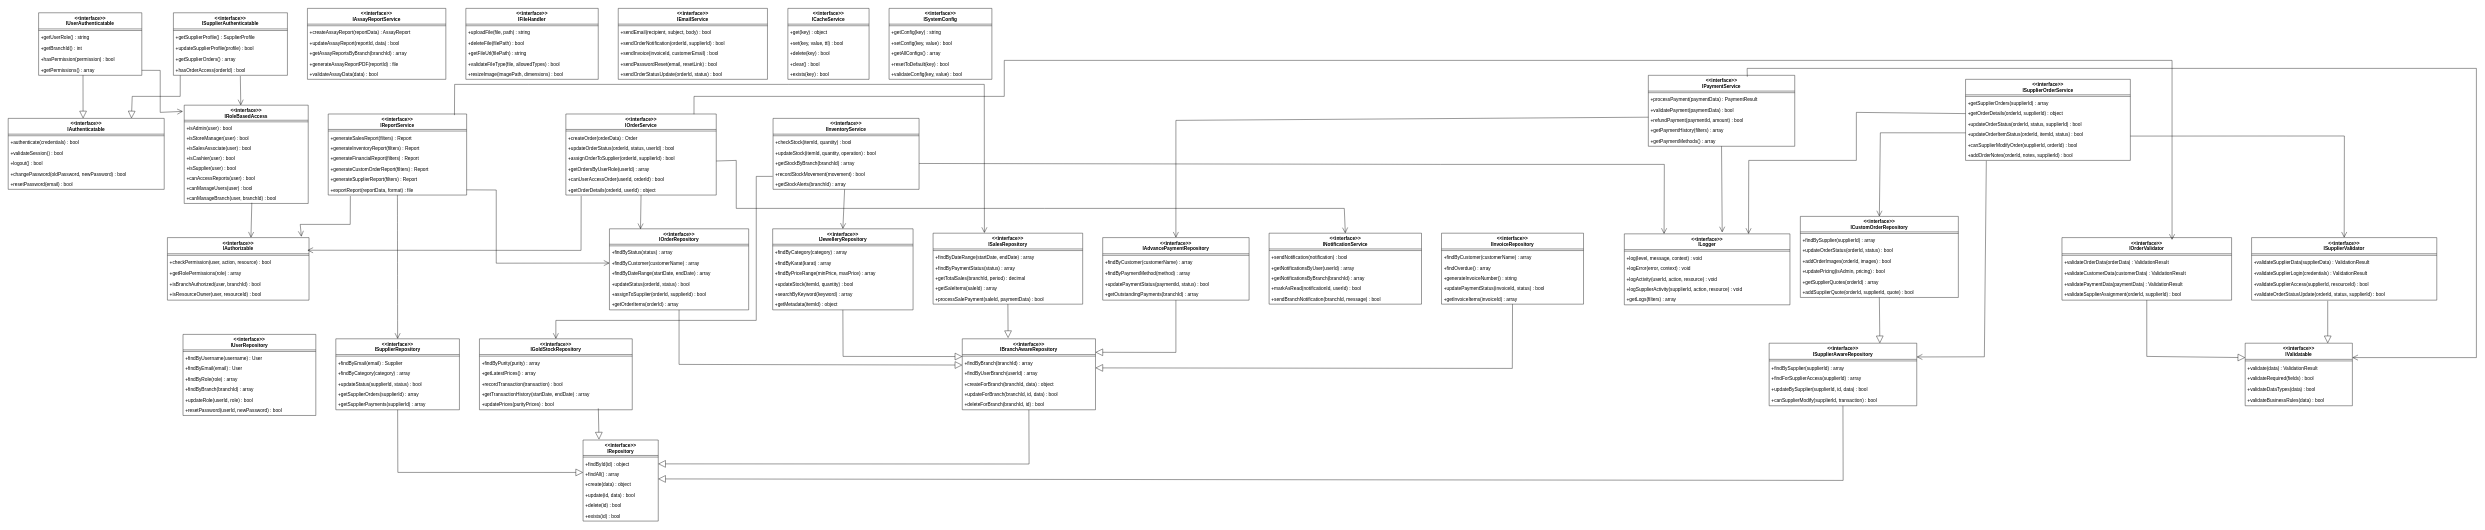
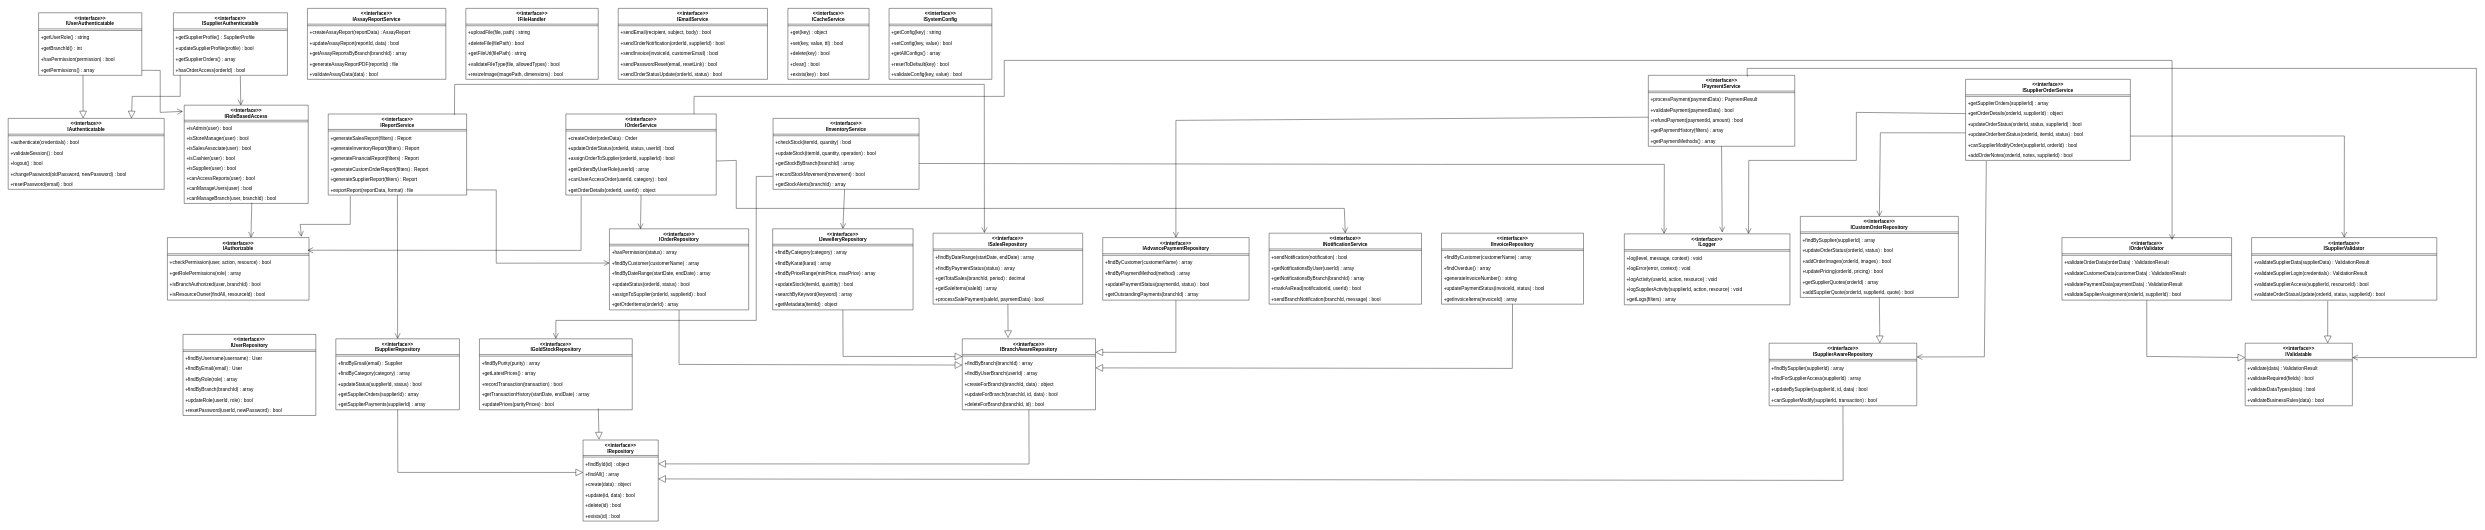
node "+canUserAccessOrder(userId, orderId) : bool": label "+canUserAccessOrder(userId, orderId) : bool" -> "+canUserAccessOrder(userId, category) : bool"
node "+findByStatus(status) : array": label "+findByStatus(status) : array" -> "+hasPermission(status) : array"
node "+updatePricing(isAdmin, pricing) : bool": label "+updatePricing(isAdmin, pricing) : bool" -> "+updatePricing(orderId, pricing) : bool"
node "+isResourceOwner(user, resourceId) : bool": label "+isResourceOwner(user, resourceId) : bool" -> "+isResourceOwner(findAll, resourceId) : bool"
